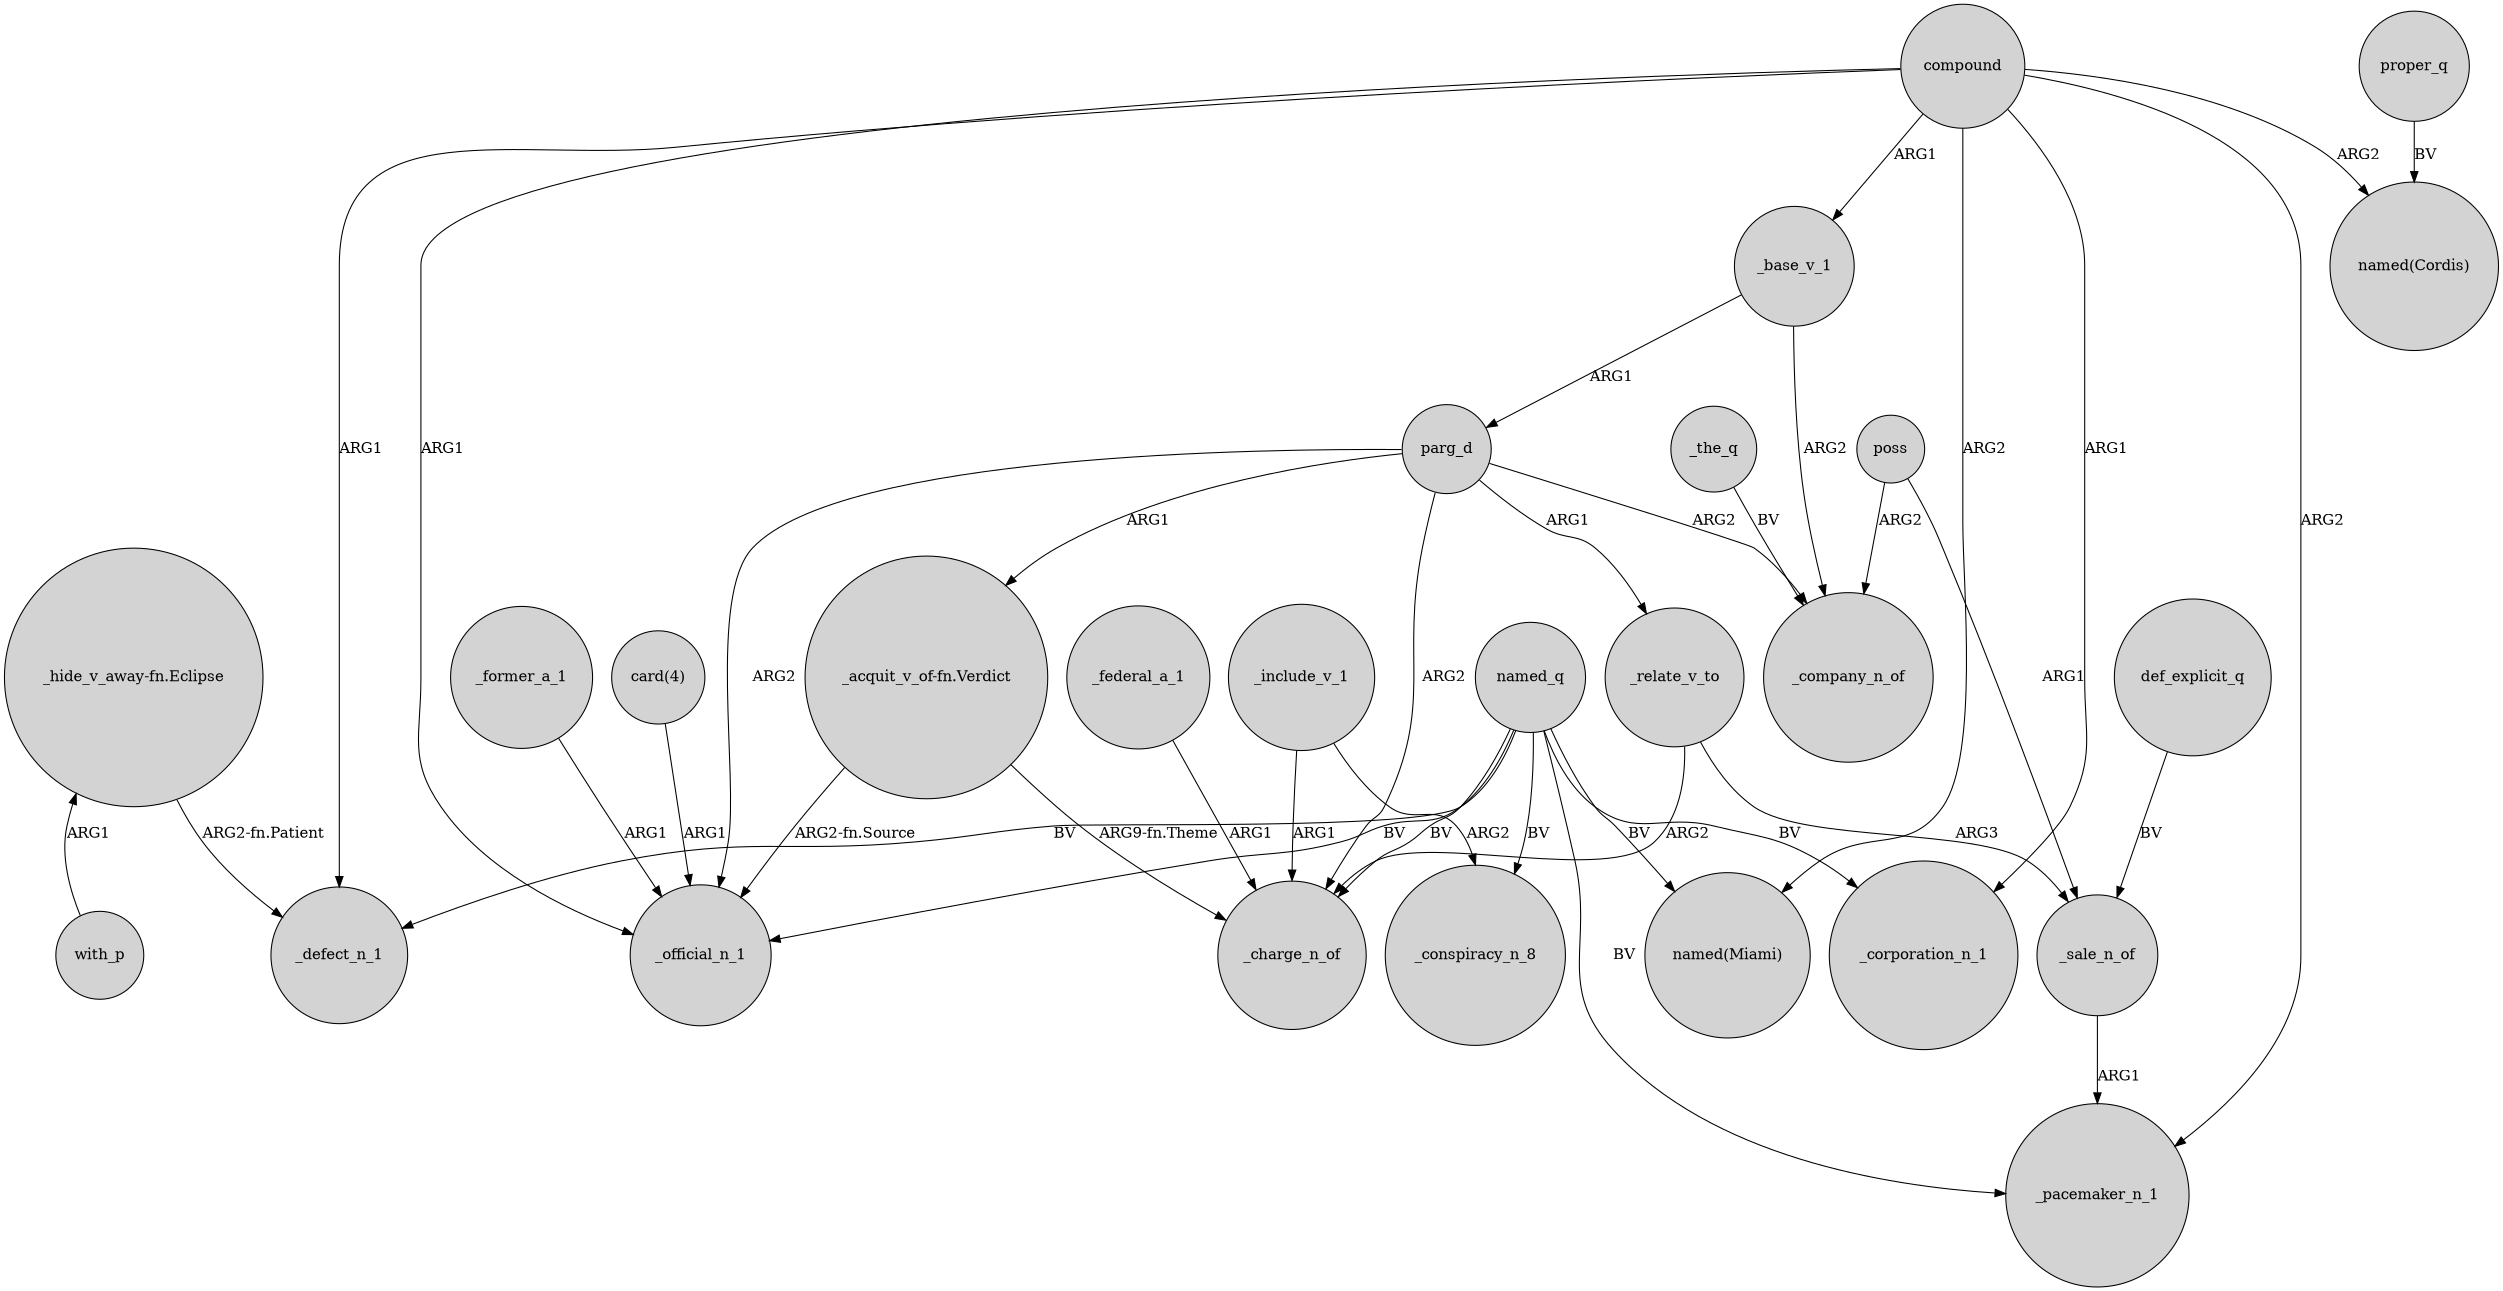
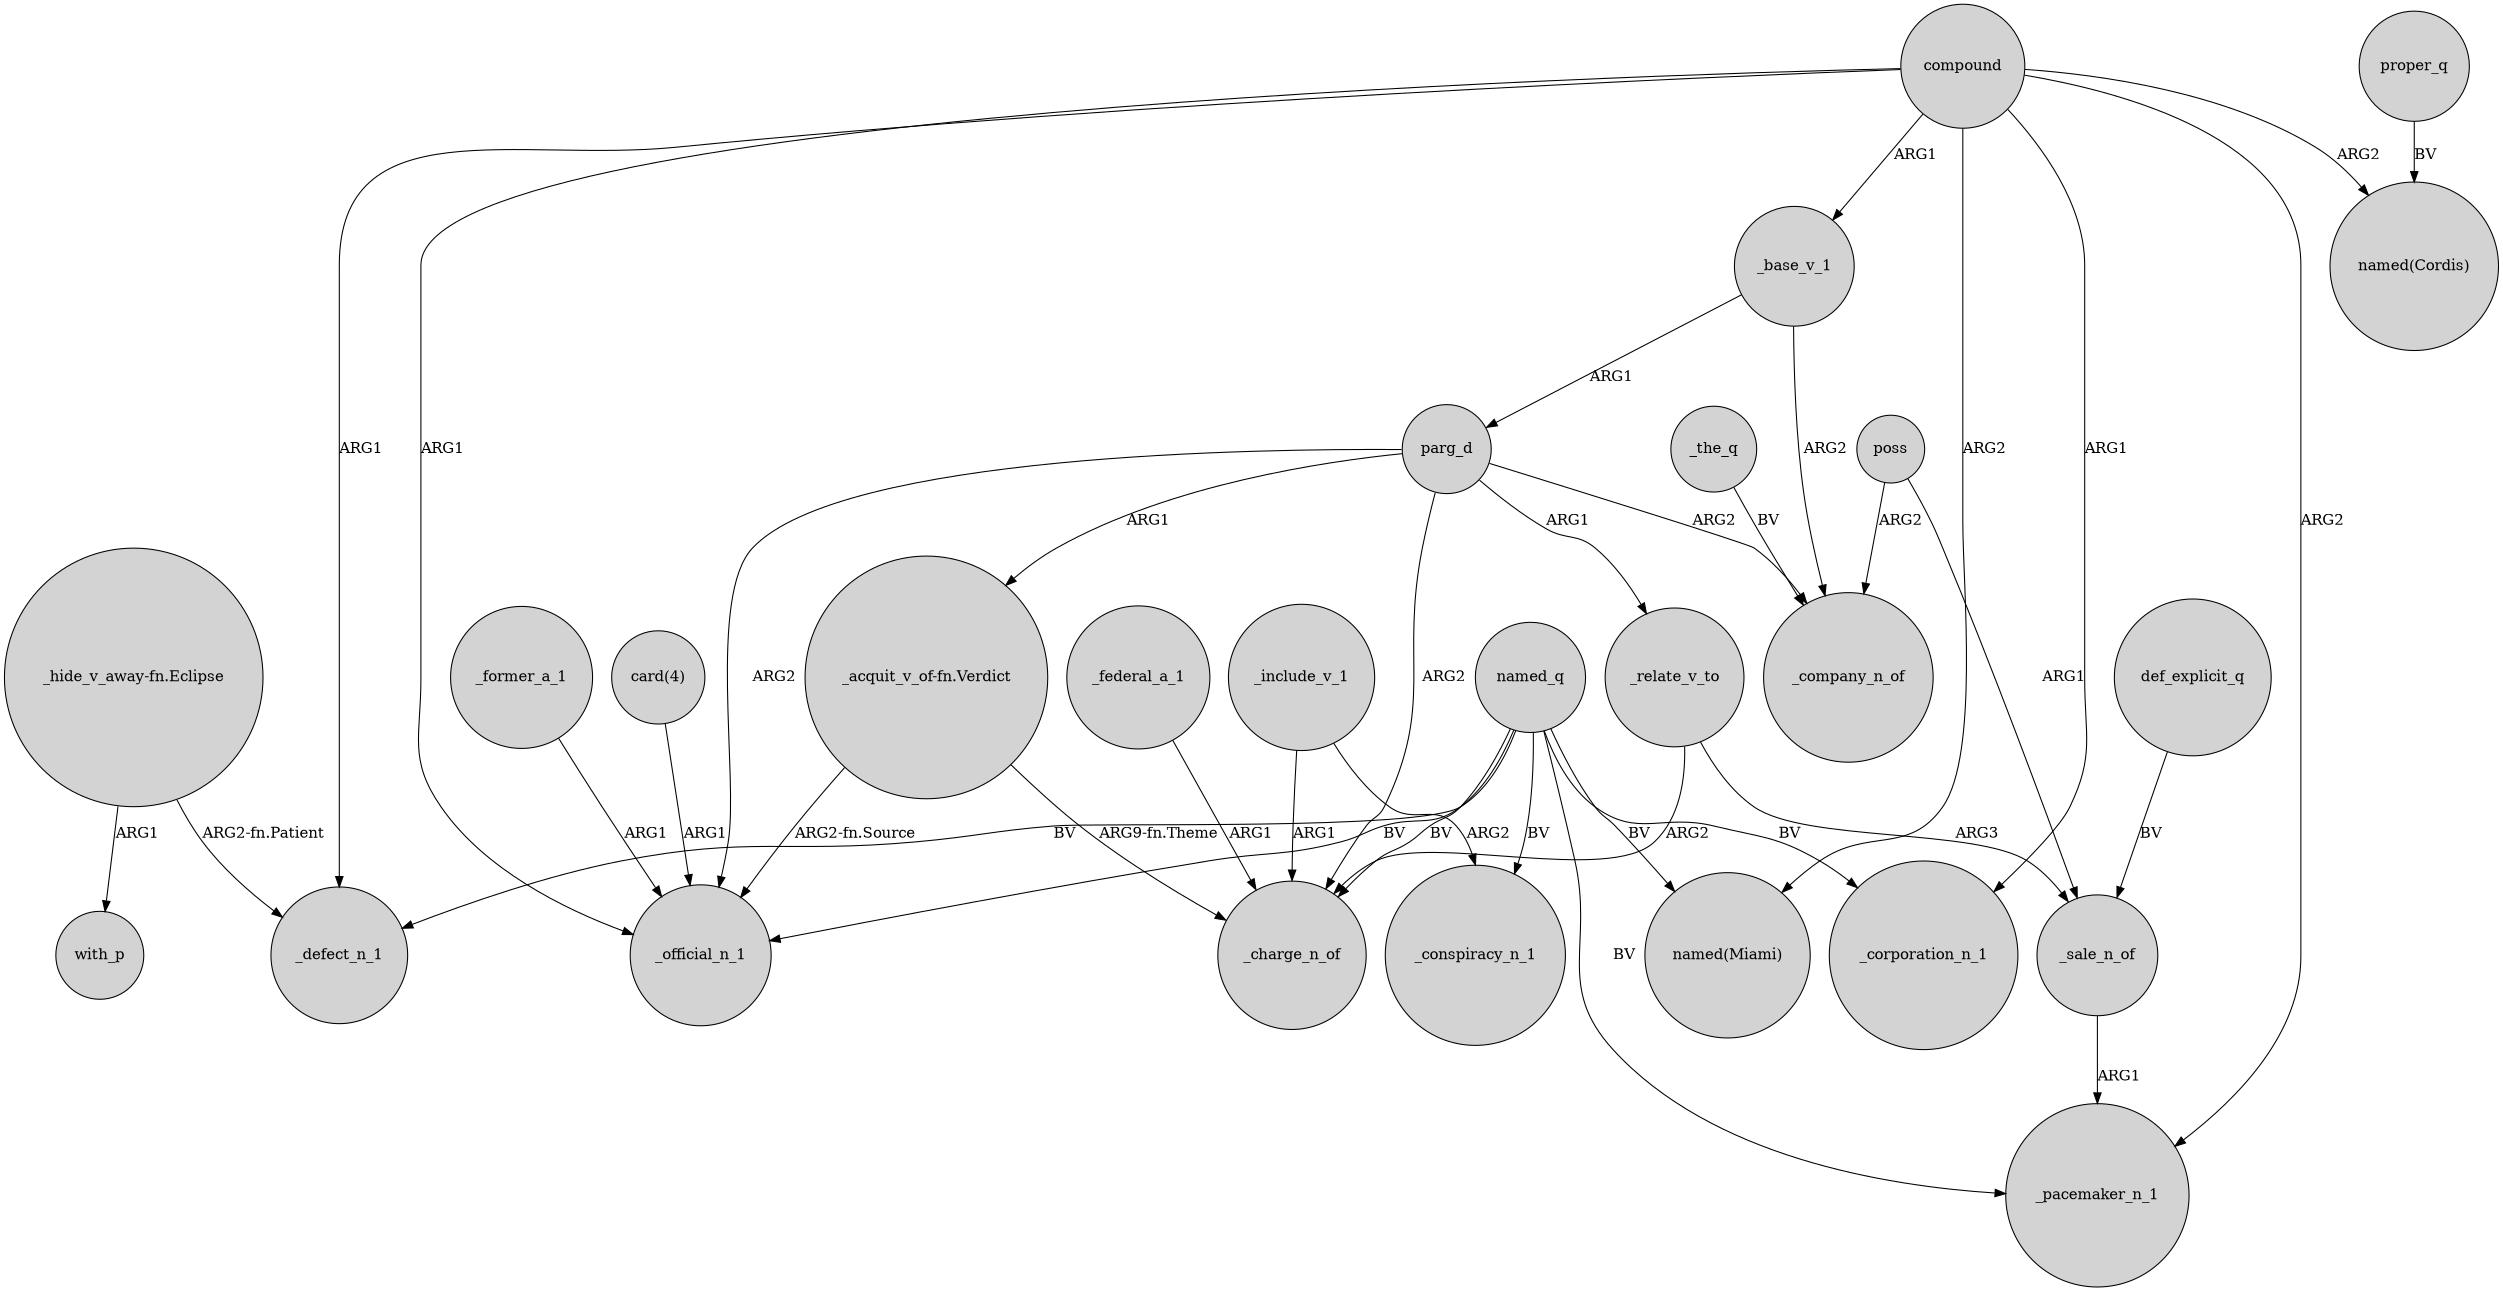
edge "with_p" -> "_hide_v_away-fn.Eclipse": reversed
node "_conspiracy_n_8": label "_conspiracy_n_8" -> "_conspiracy_n_1"
